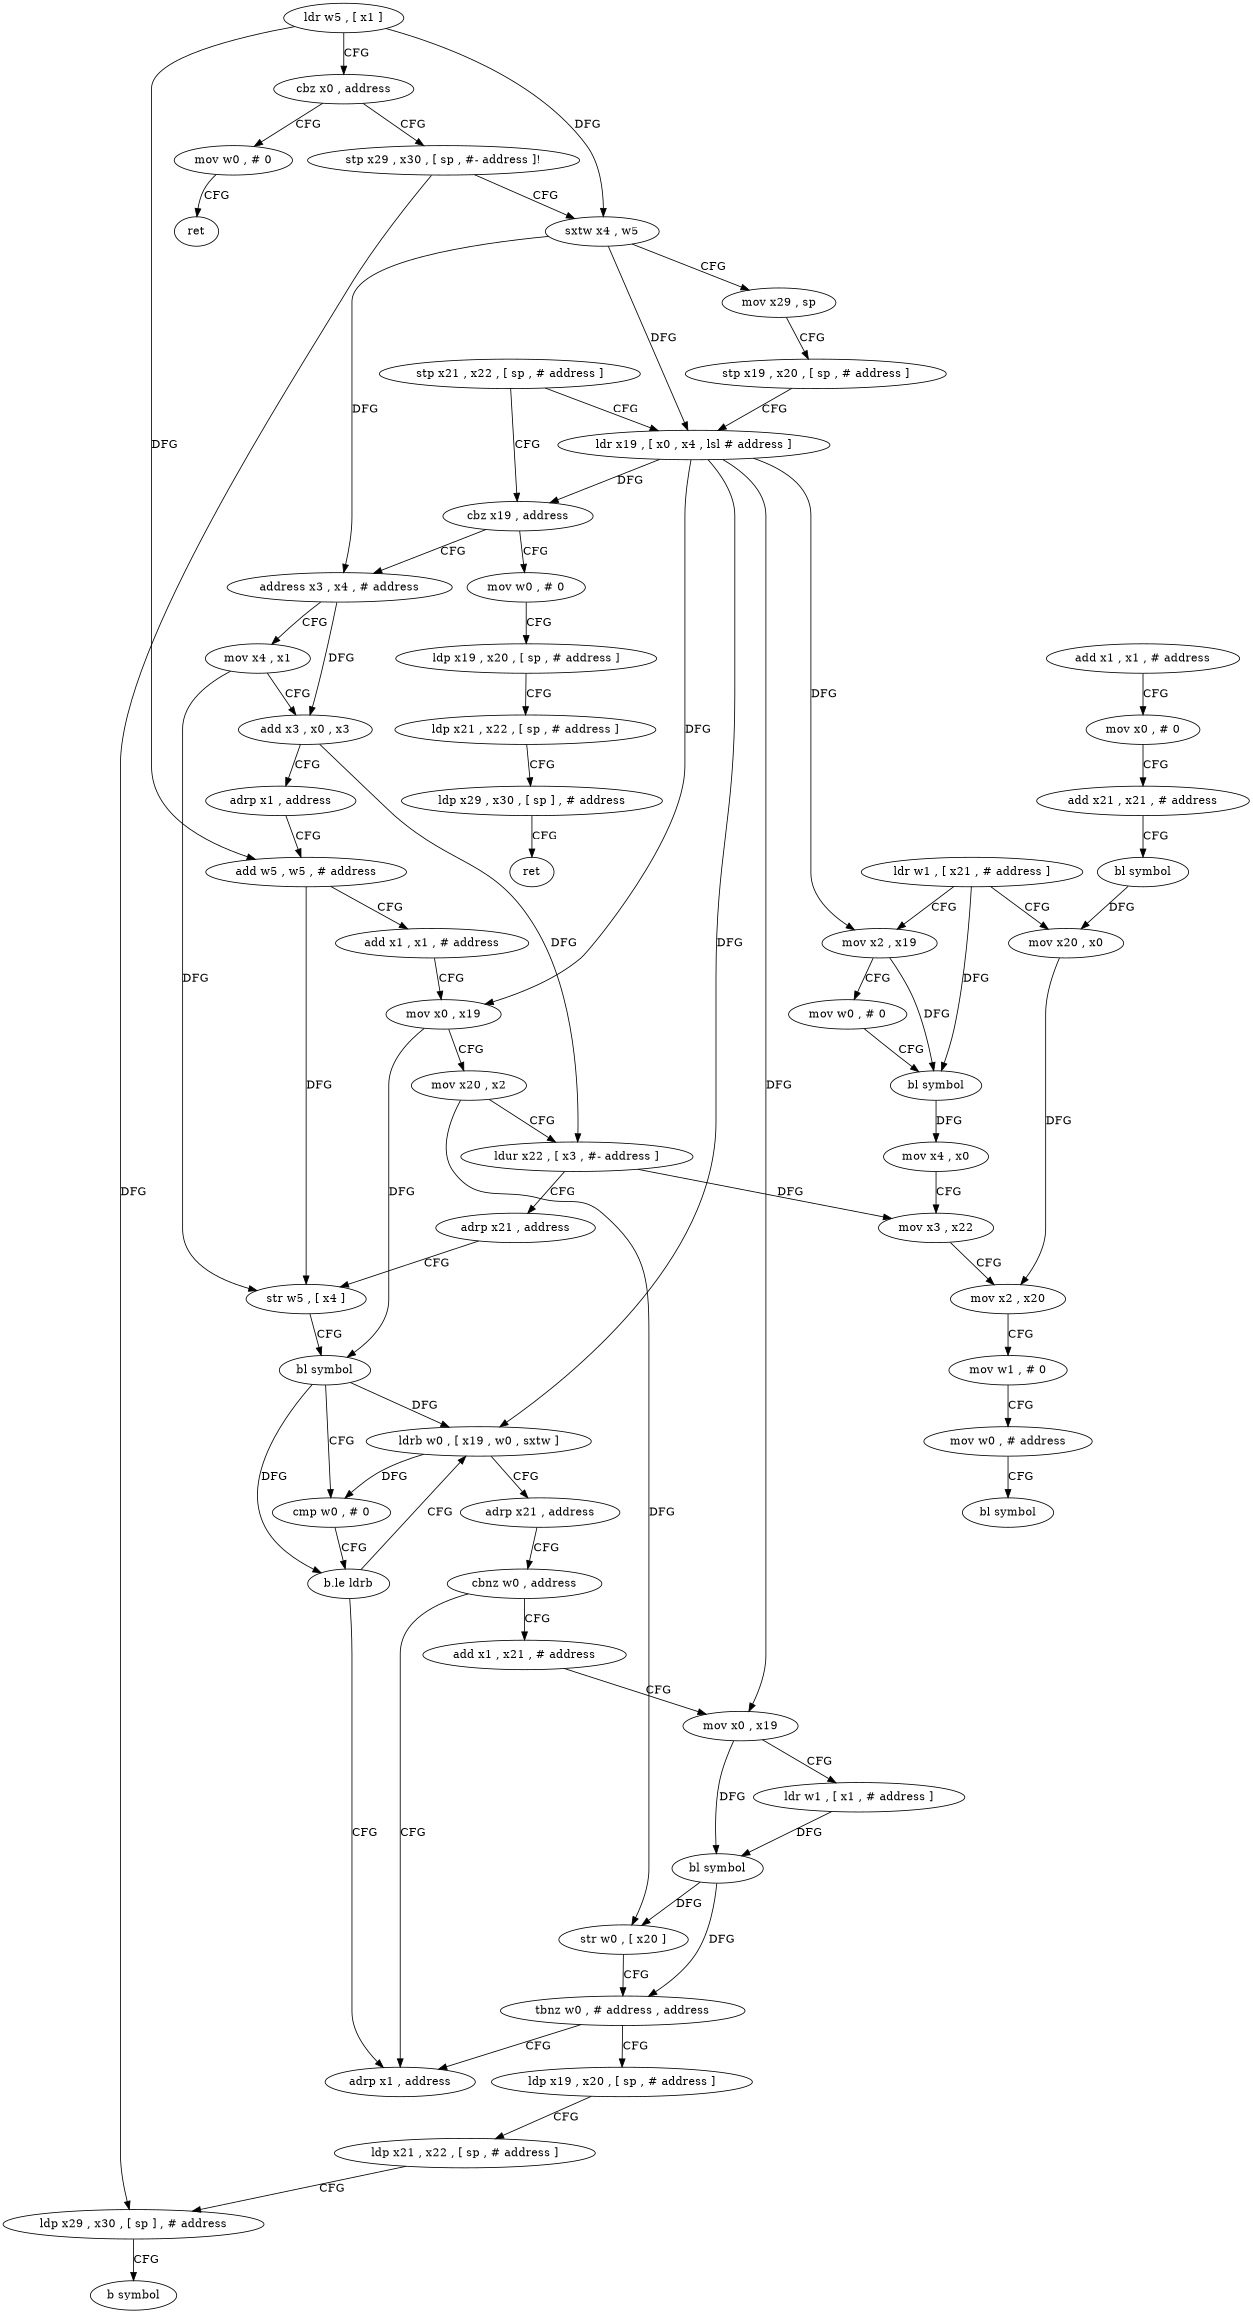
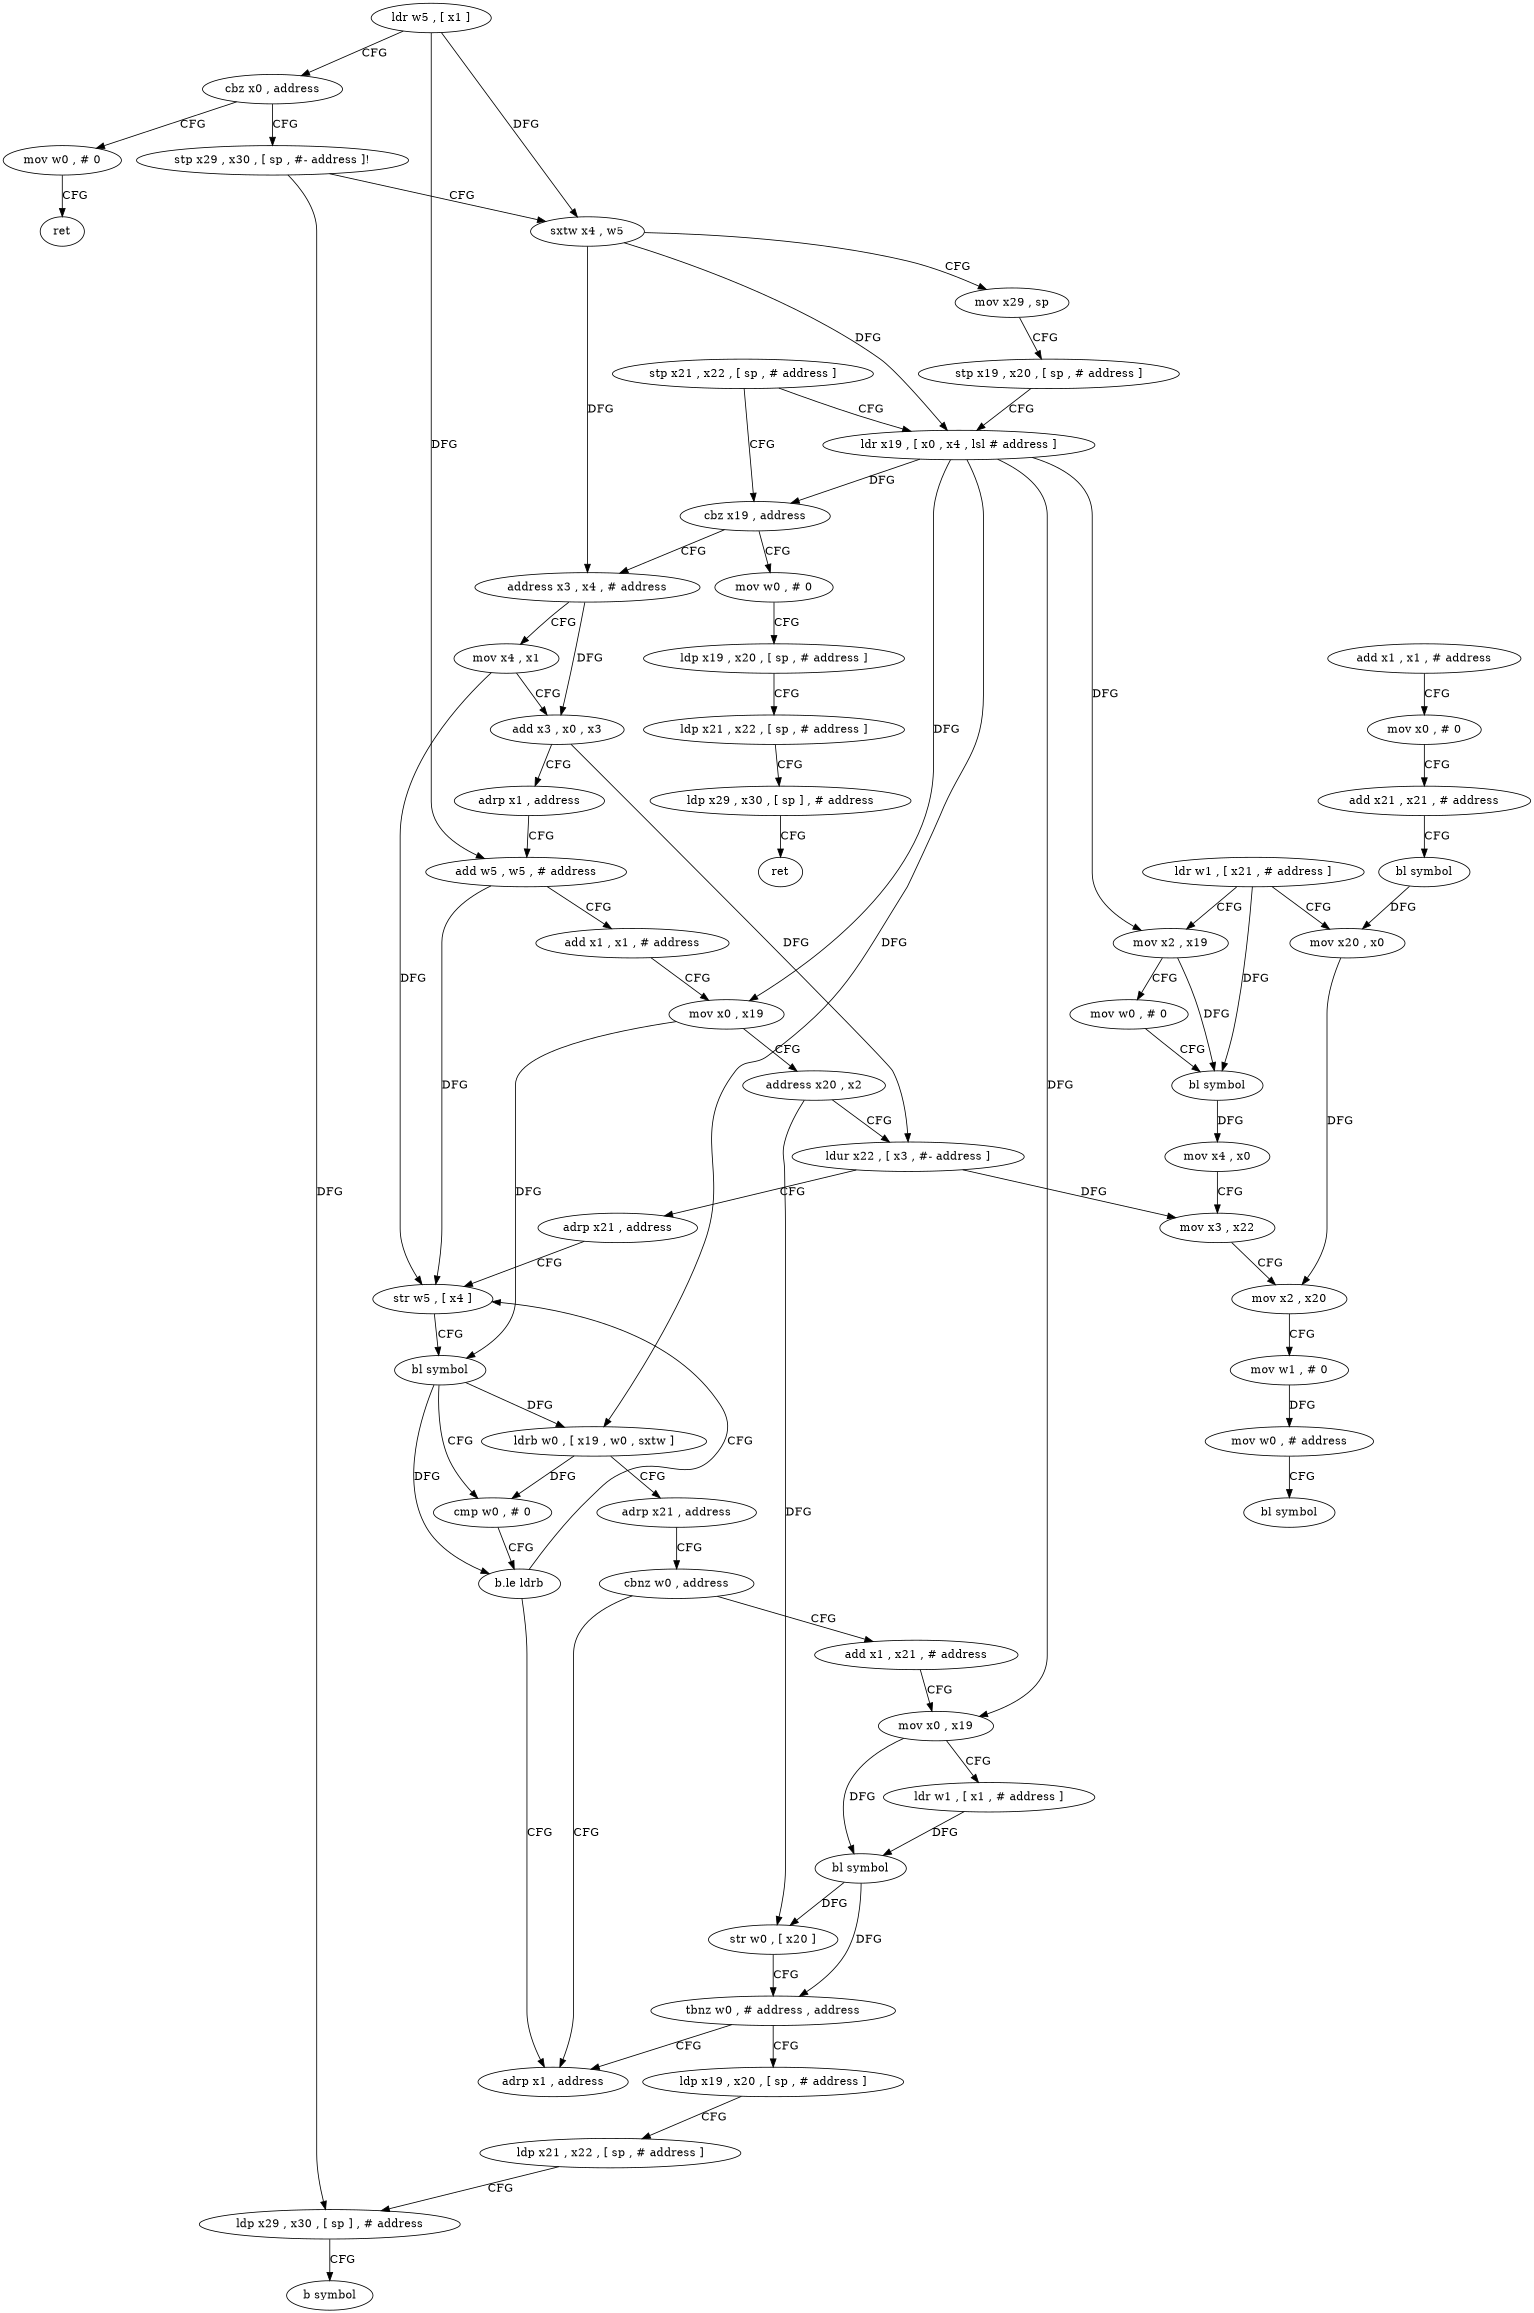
node "mov x20 , x2": label "mov x20 , x2" -> "address x20 , x2"
edge "mov w1 , # 0" -> "mov w0 , # address": label "CFG" -> "DFG"
edge "b.le ldrb" -> "ldrb w0 , [ x19 , w0 , sxtw ]": now "b.le ldrb" -> "str w5 , [ x4 ]"
